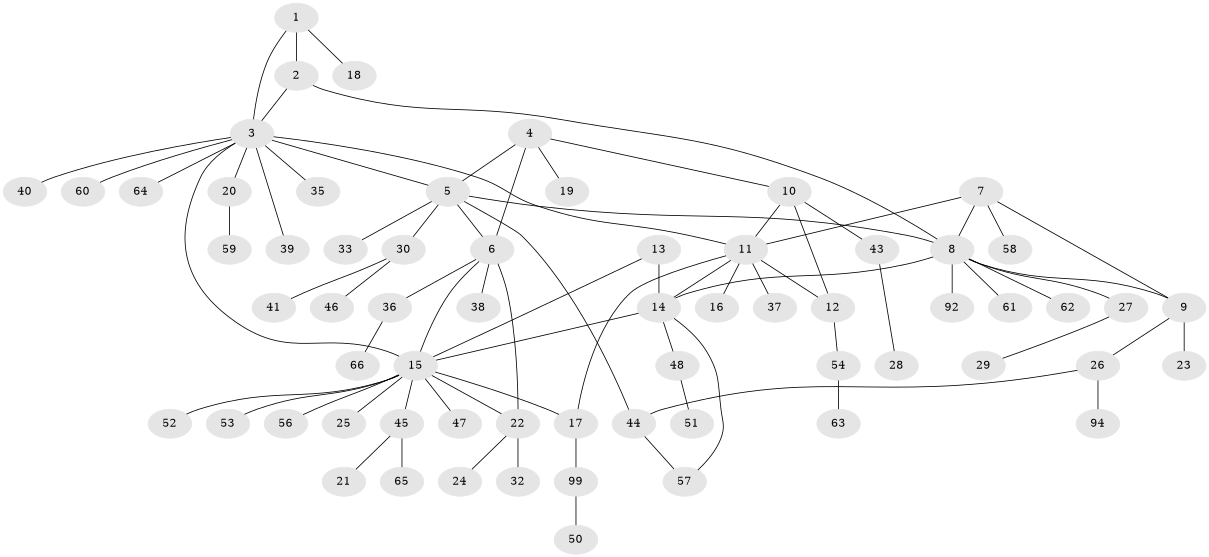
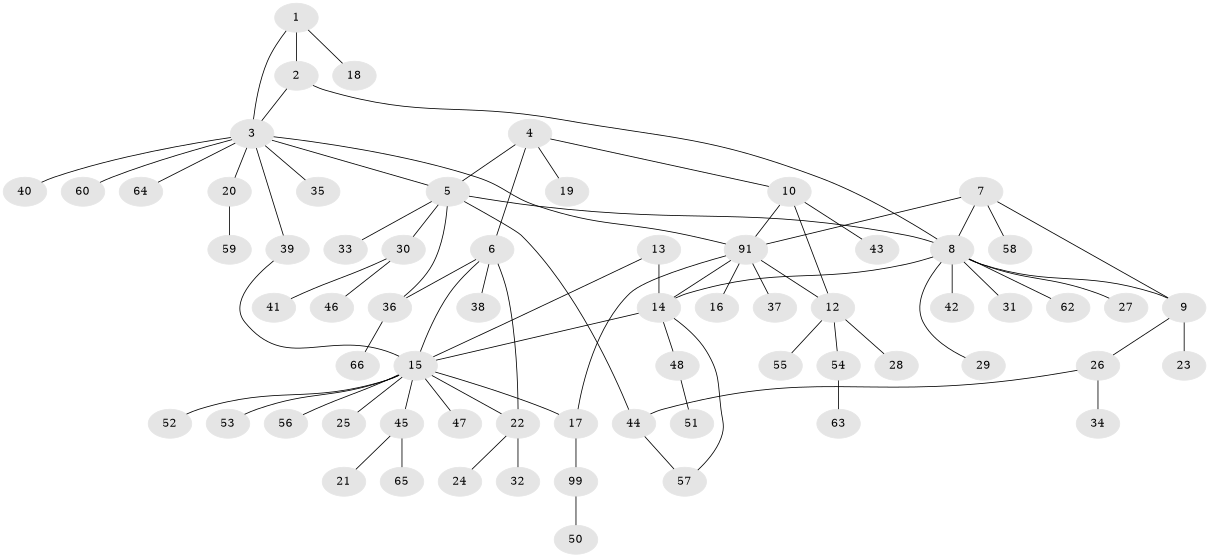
edge "5" -- "6": now "5" -- "36"
node "11": label "11" -> "91"
edge "3" -- "15": now "39" -- "15"
edge "43" -- "28": now "12" -- "28"
node "92": label "92" -> "42"
node "61": label "61" -> "31"
edge "27" -- "29": now "8" -- "29"
node "55": added
node "94": label "94" -> "34"
